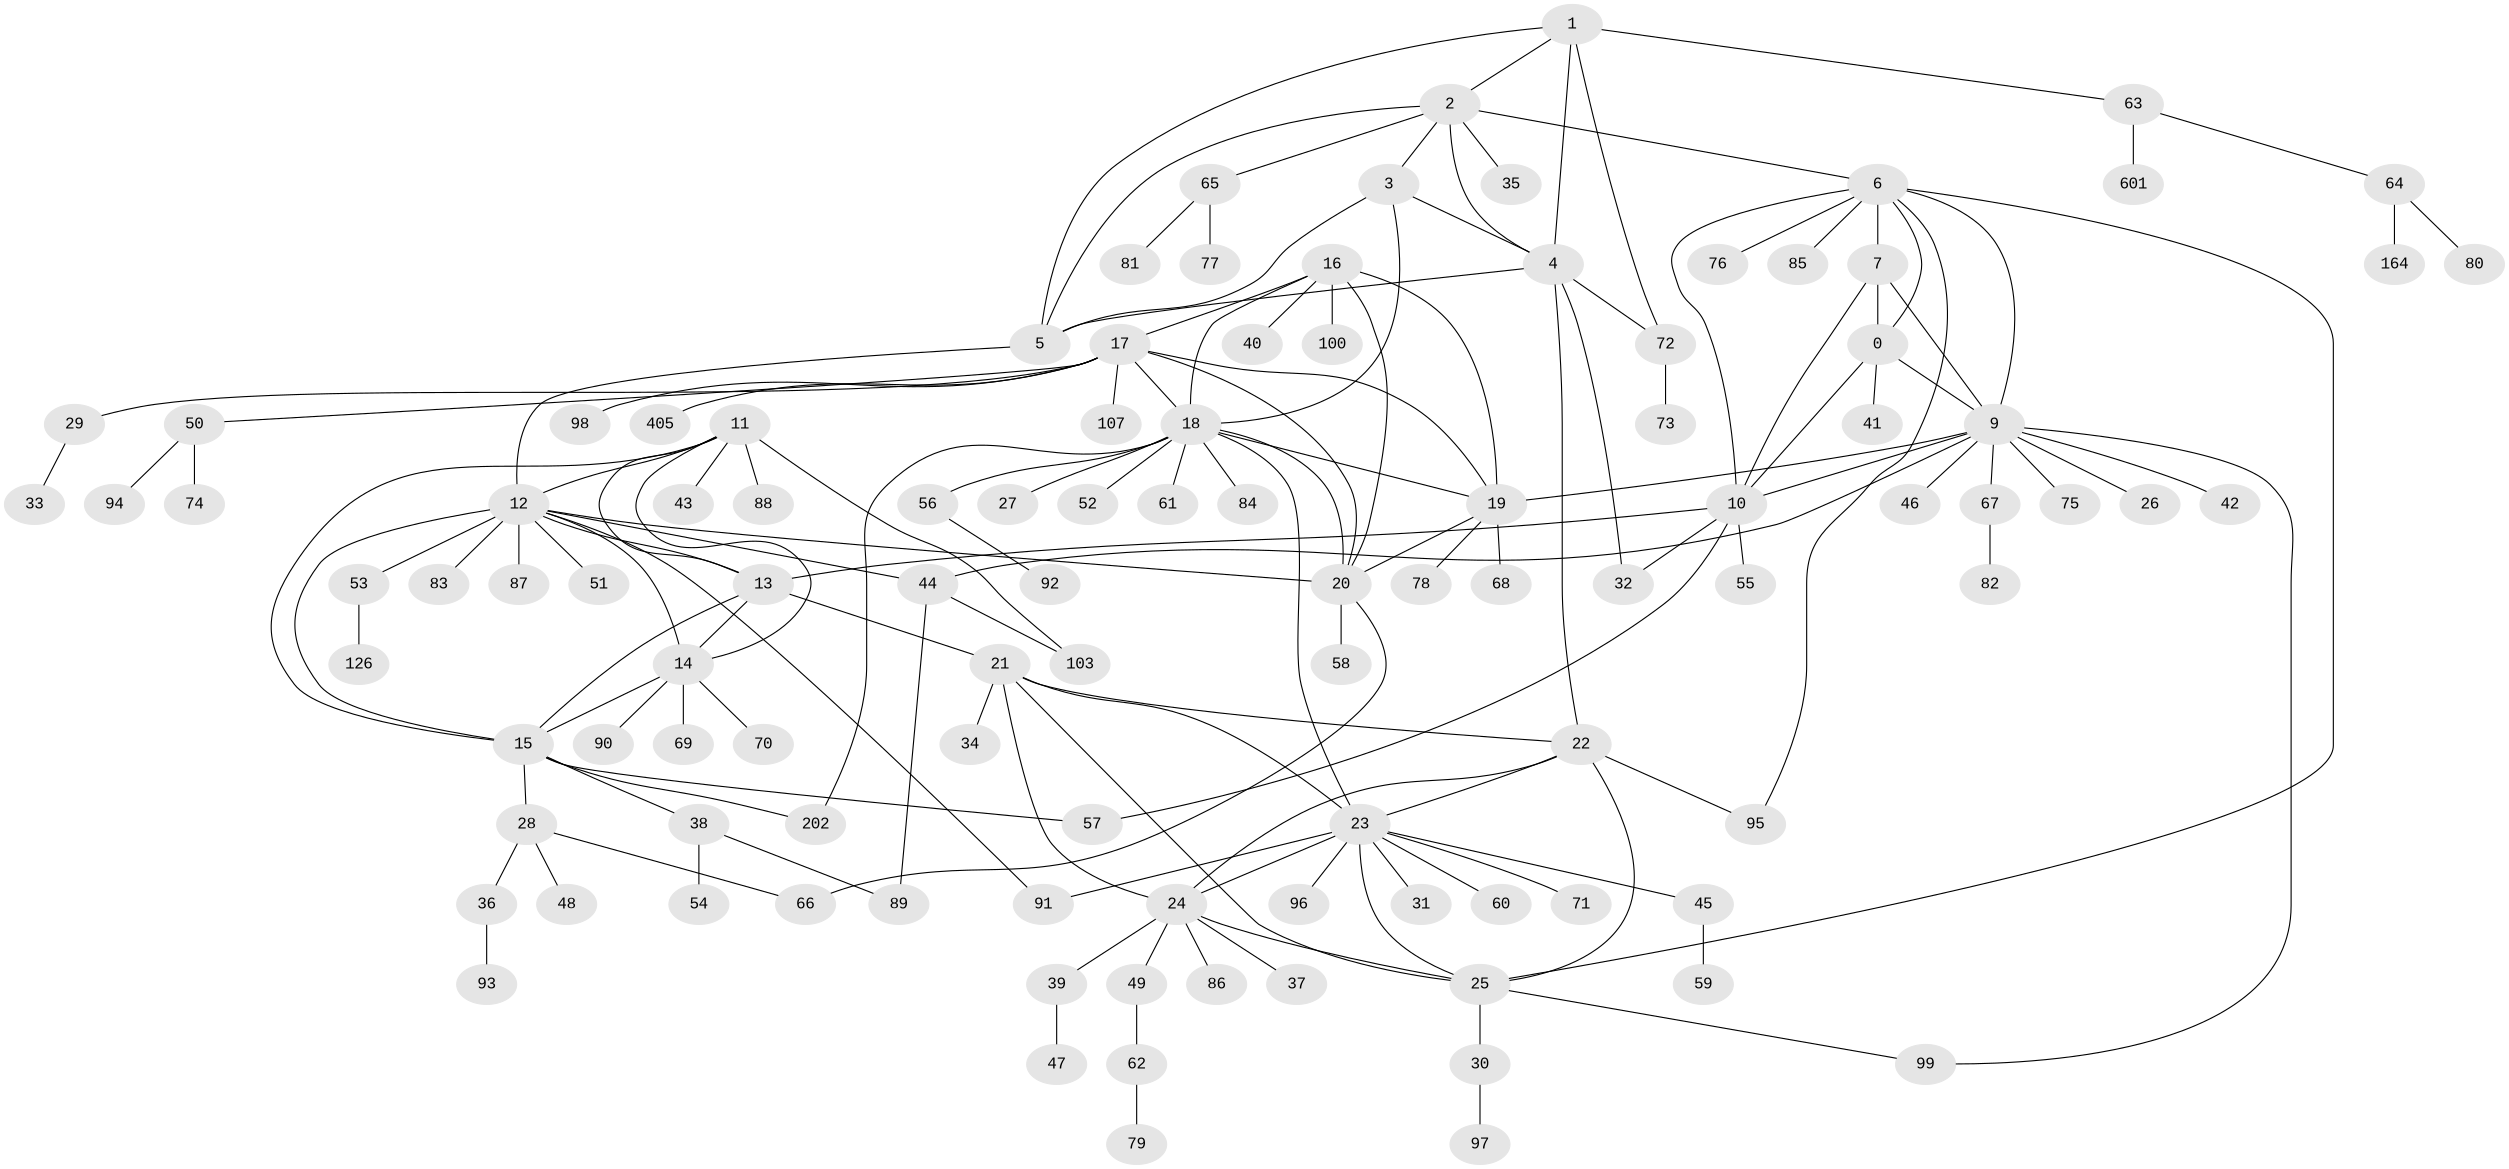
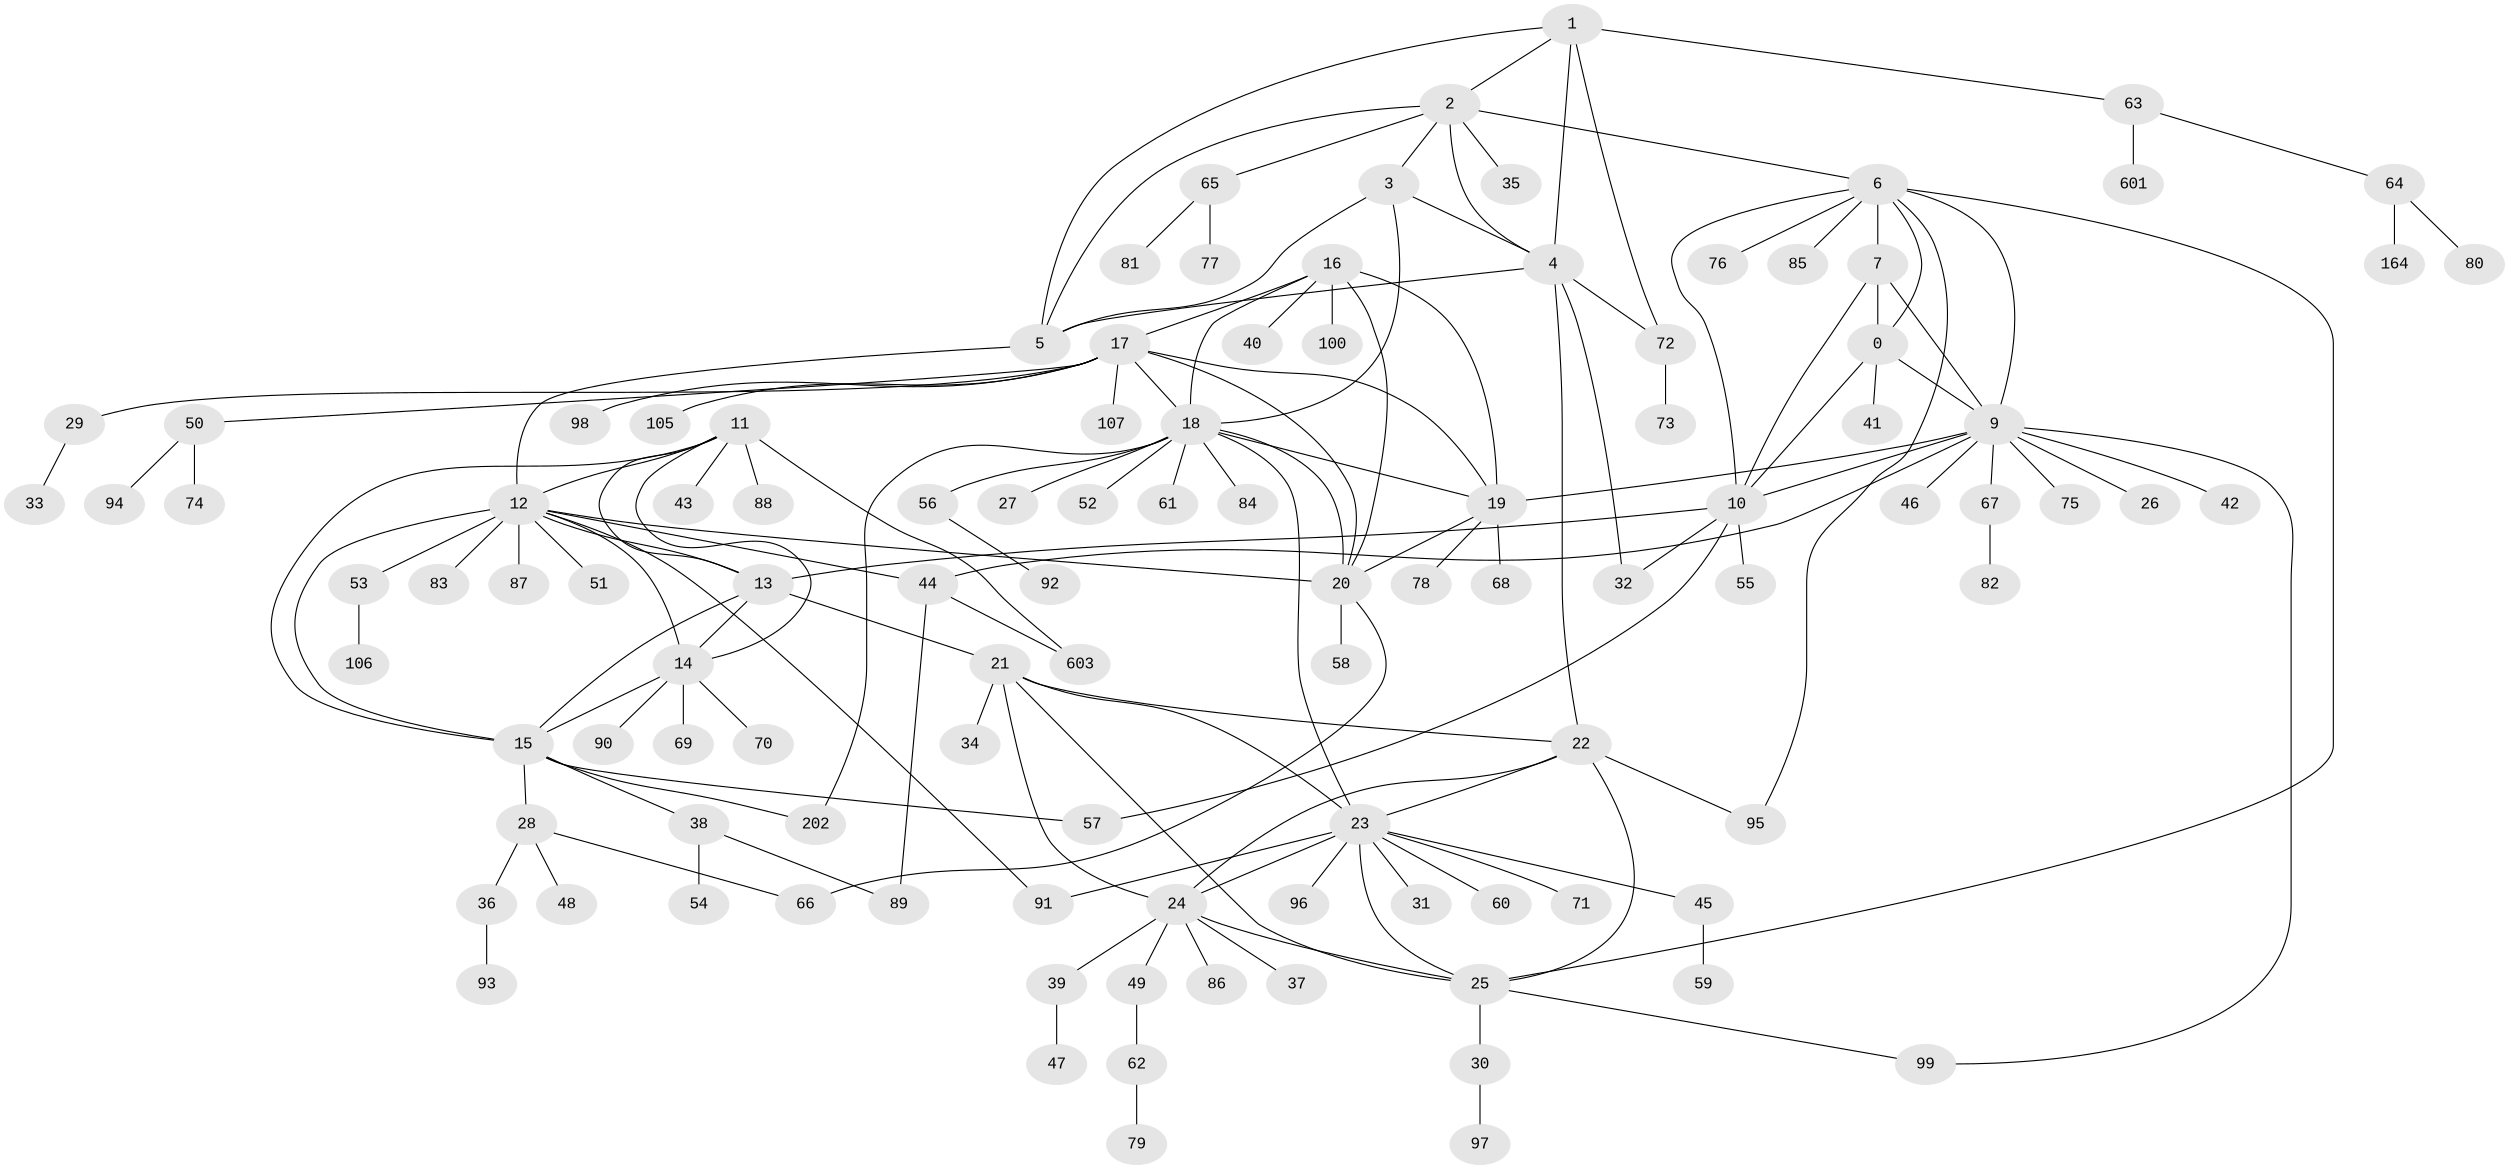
node "405": label "405" -> "105"
node "126": label "126" -> "106"
node "103": label "103" -> "603"
